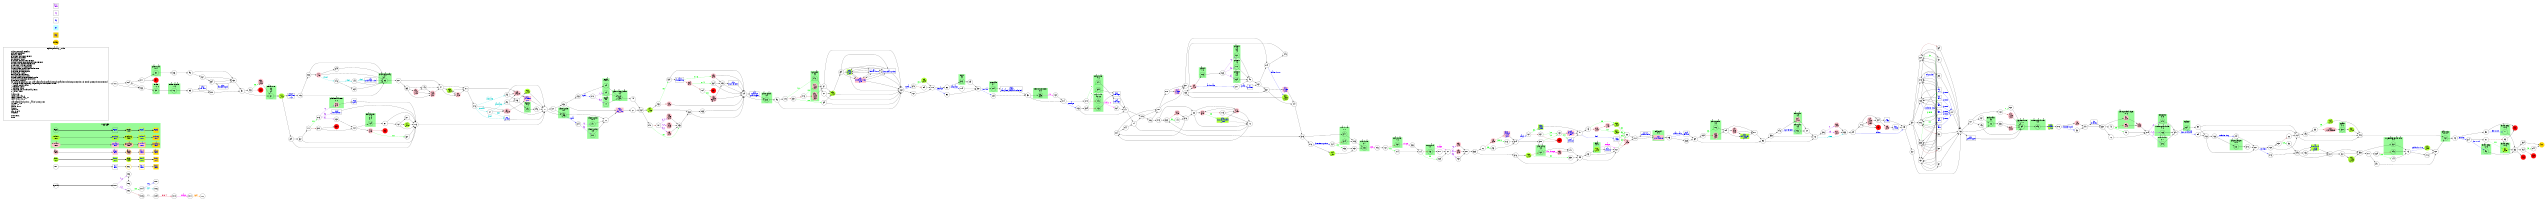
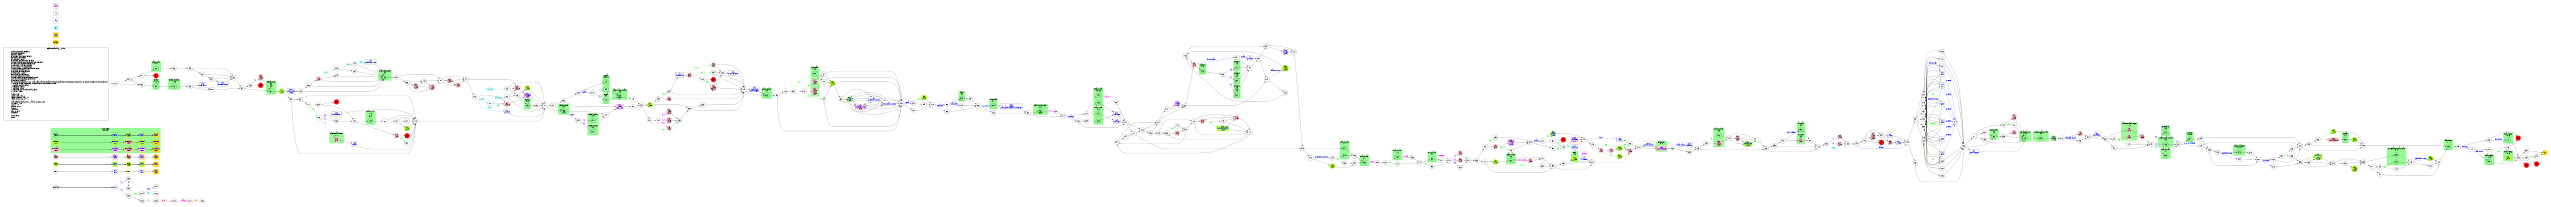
node "232 +3ST": fillcolor greenyellow -> pink
node "monboo3 text": fillcolor greenyellow -> pink
edge "027" -> "388": removed, label "LK"
